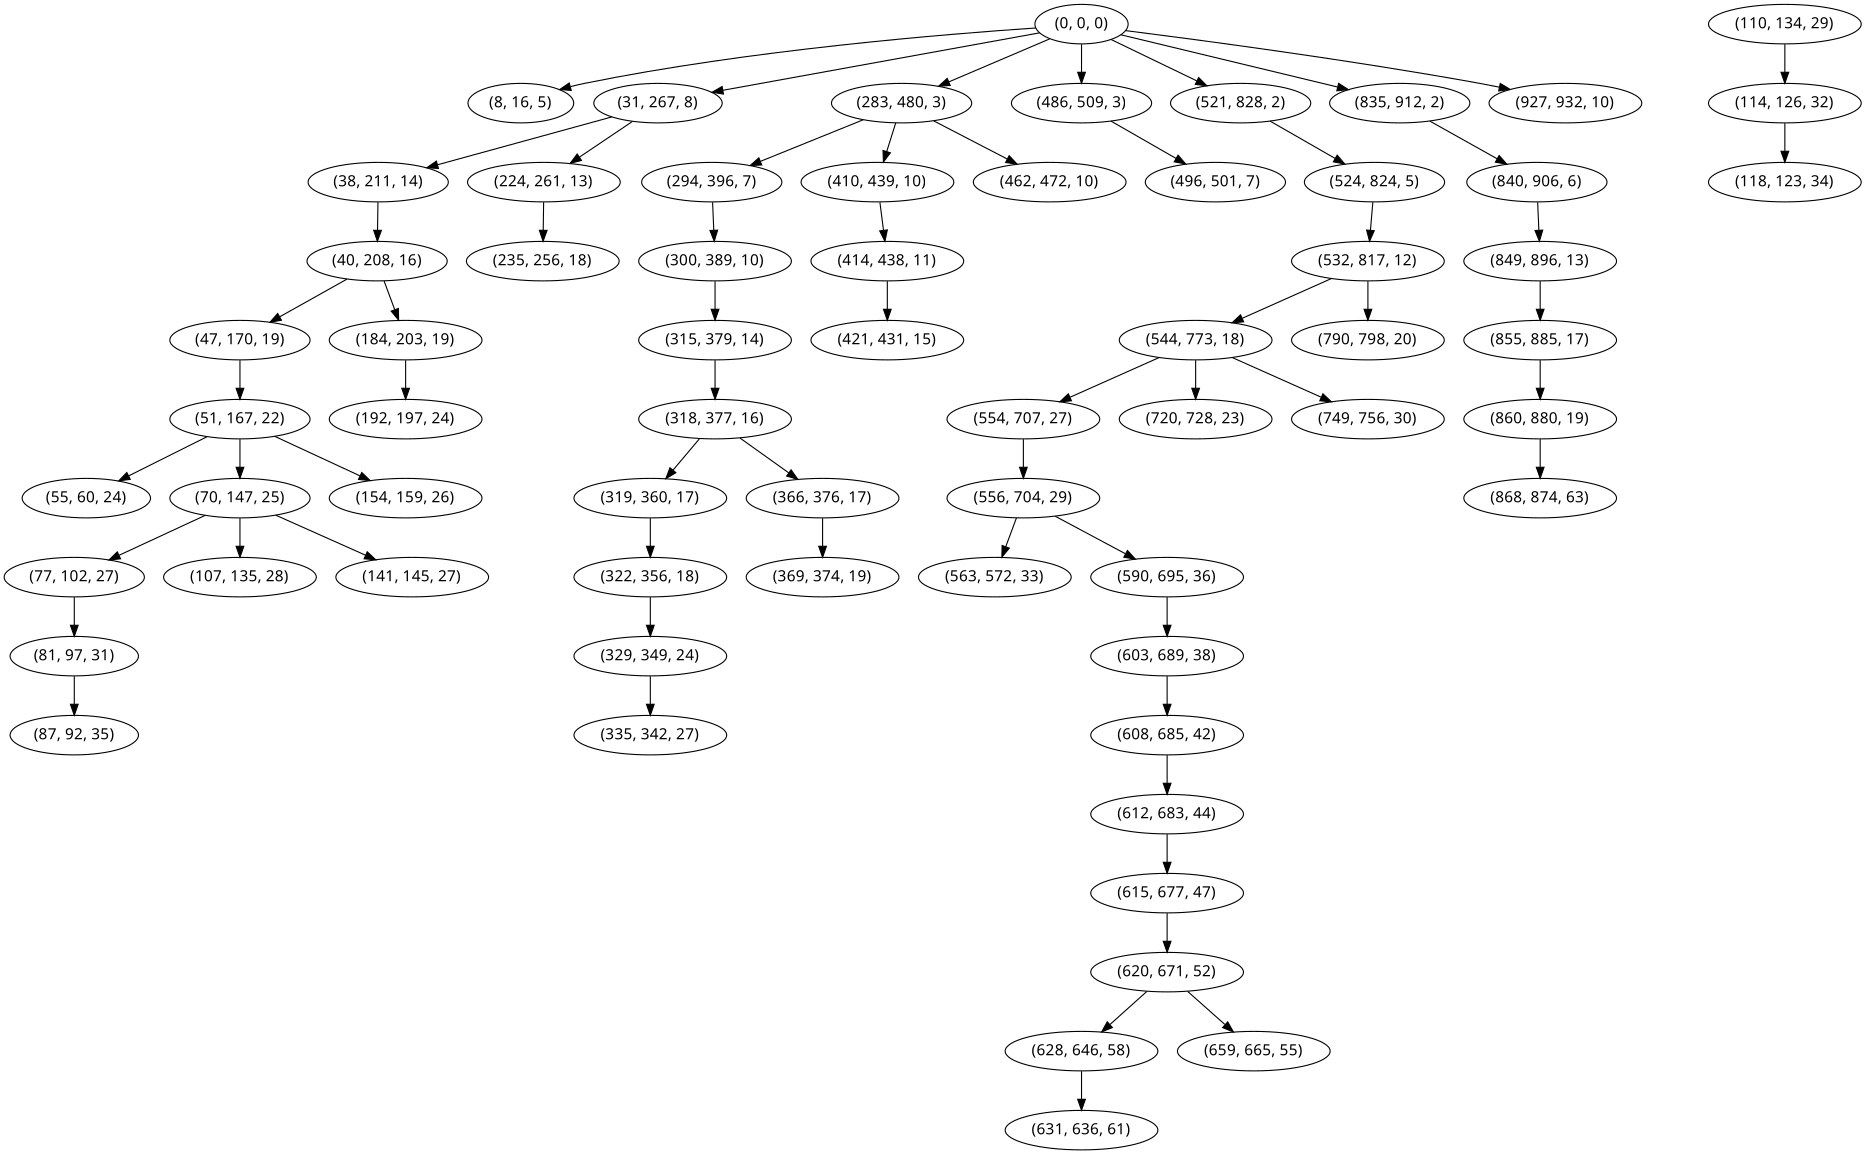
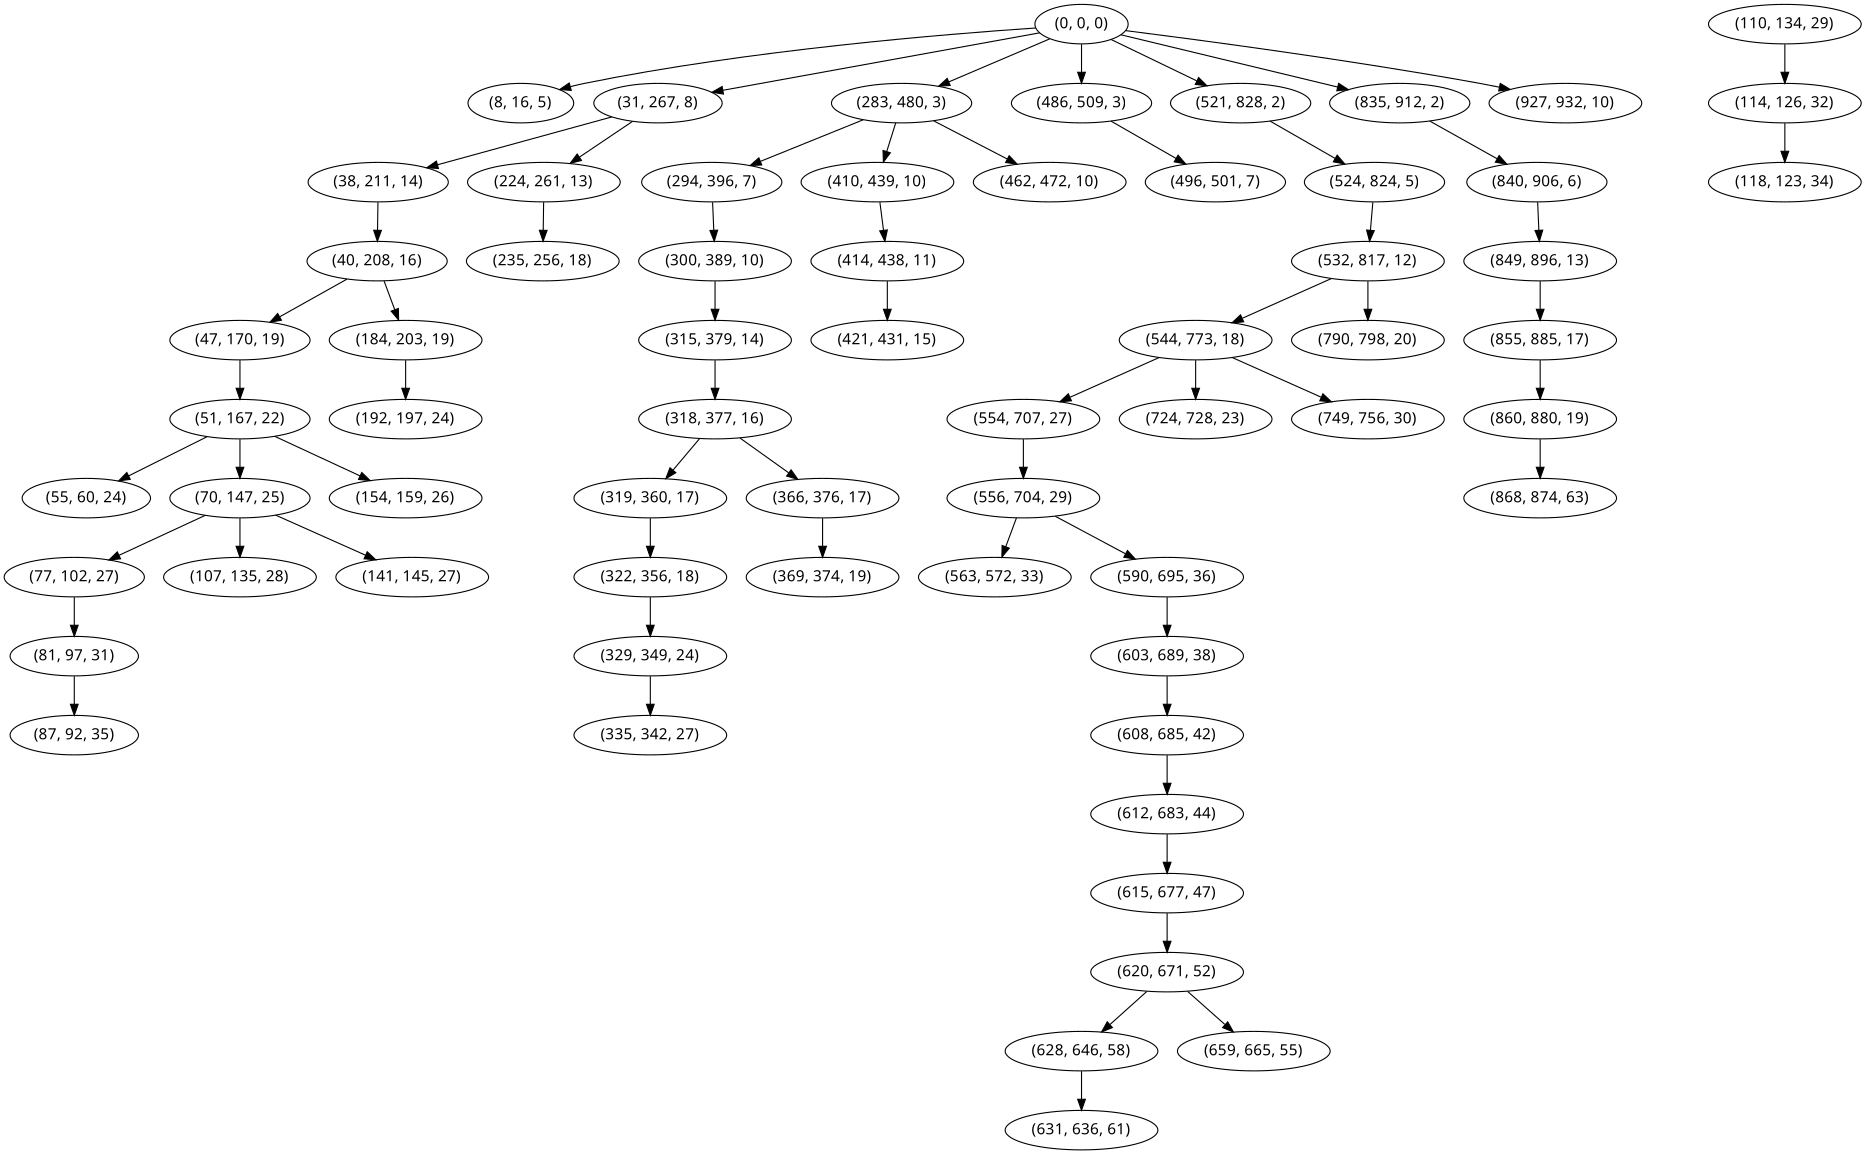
node "(720, 728, 23)": label "(720, 728, 23)" -> "(724, 728, 23)"
